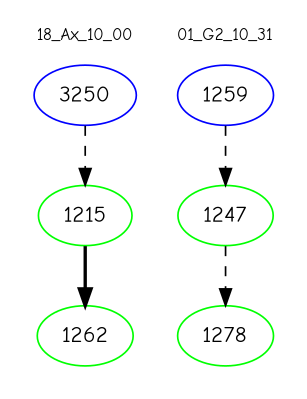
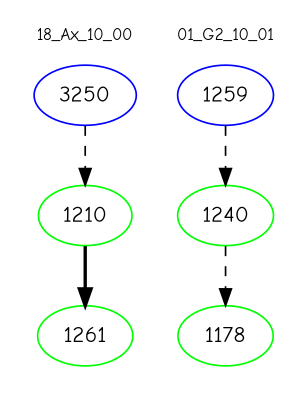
cluster "01_G2_10_31": label "01_G2_10_31" -> "01_G2_10_01"
node "1215": label "1215" -> "1210"
node "1247": label "1247" -> "1240"
node "1262": label "1262" -> "1261"
node "1278": label "1278" -> "1178"
